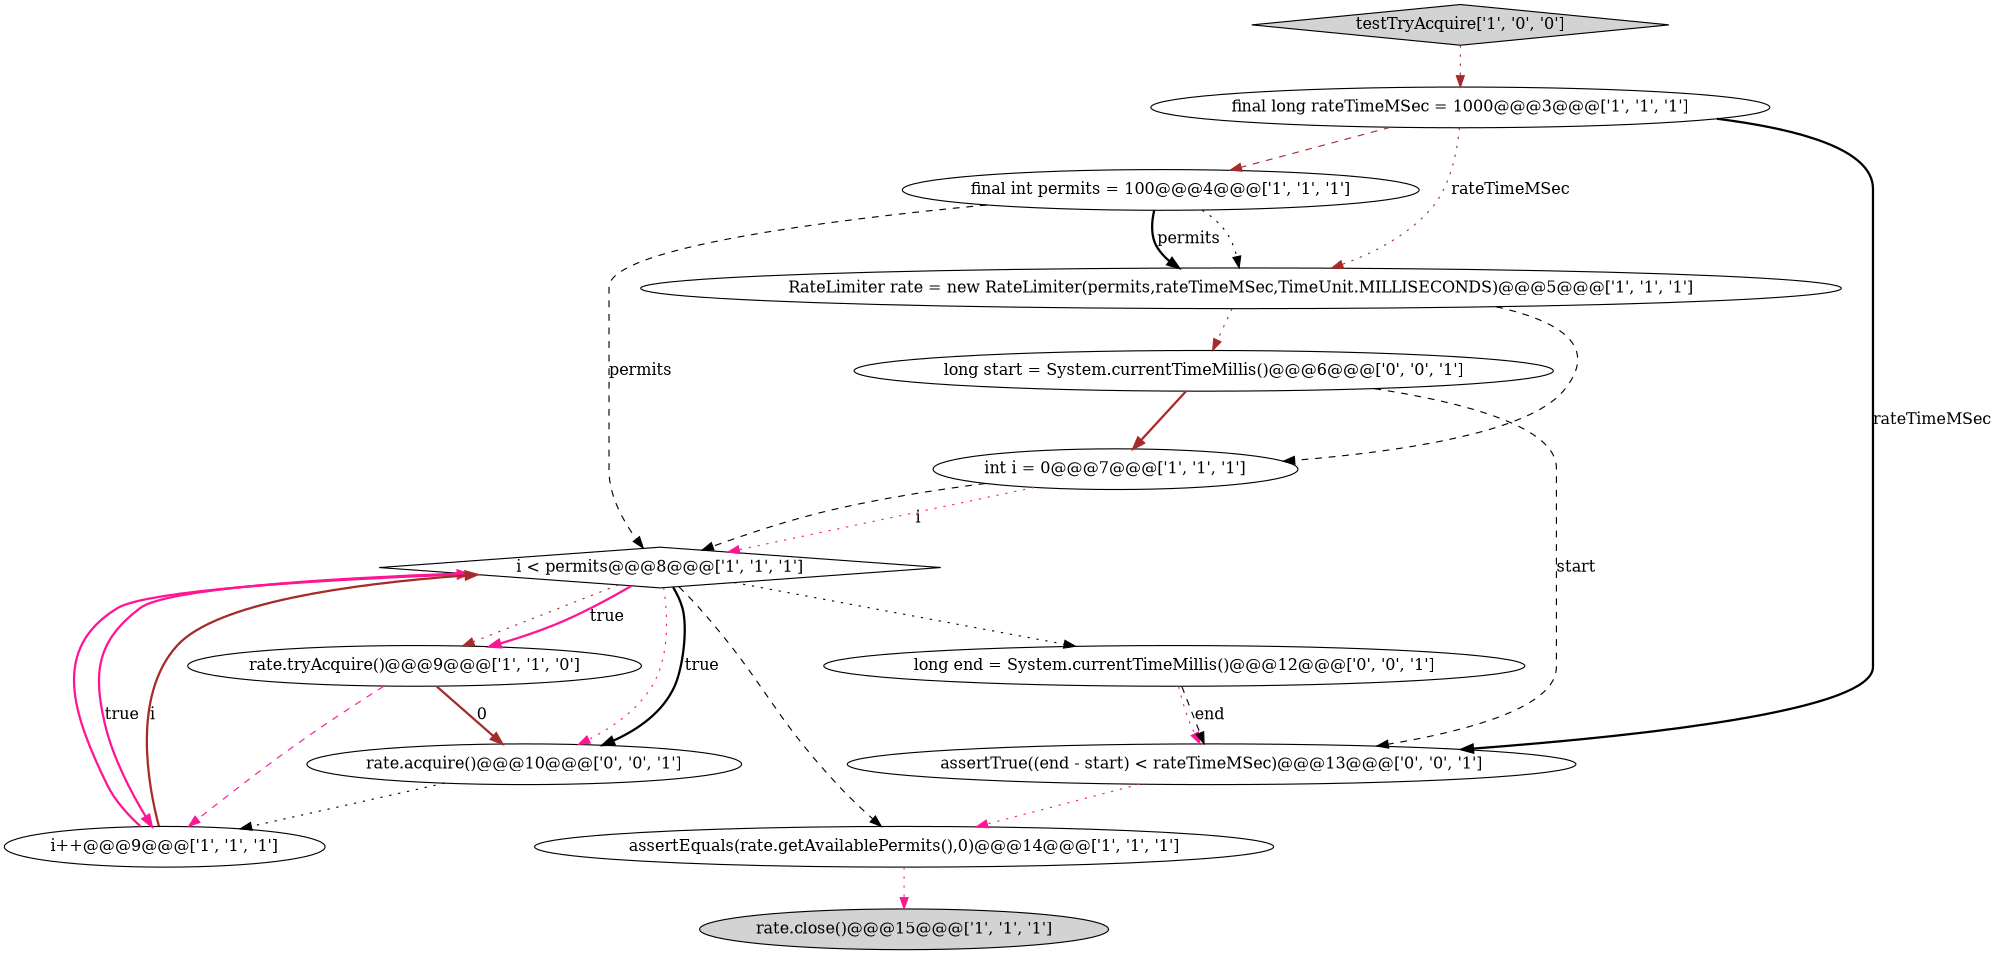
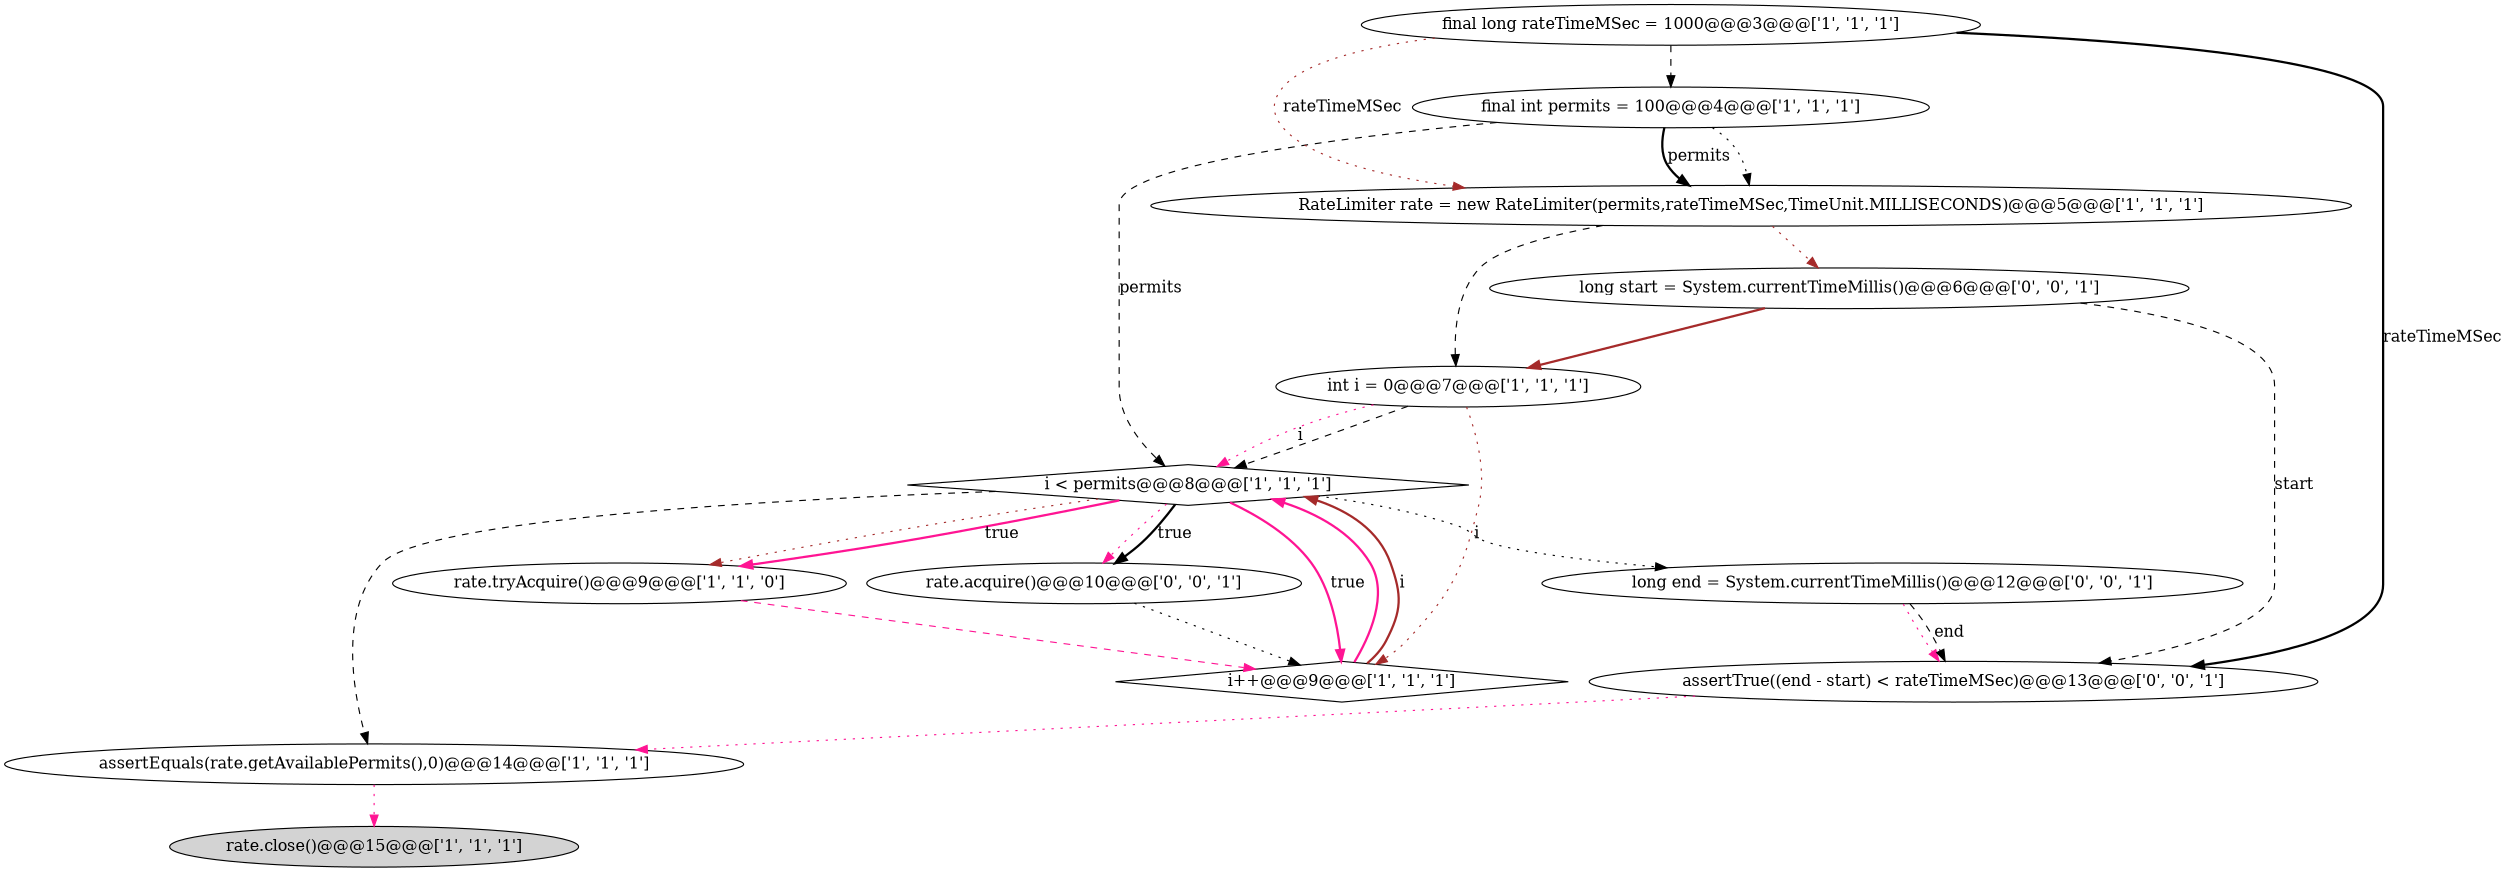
node "testTryAcquire['1', '0', '0']": removed
edge "final long rateTimeMSec = 1000@@@3@@@['1', '1', '1']" -> "final int permits = 100@@@4@@@['1', '1', '1']": color brown -> black
edge "int i = 0@@@7@@@['1', '1', '1']" -> "i++@@@9@@@['1', '1', '1']": added, label "i"
edge "rate.tryAcquire()@@@9@@@['1', '1', '0']" -> "rate.acquire()@@@10@@@['0', '0', '1']": removed, label "0"
node "i++@@@9@@@['1', '1', '1']": shape ellipse -> diamond
